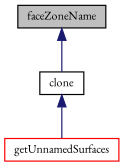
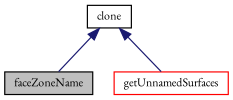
edge "clone" -> "faceZoneName": reversed
